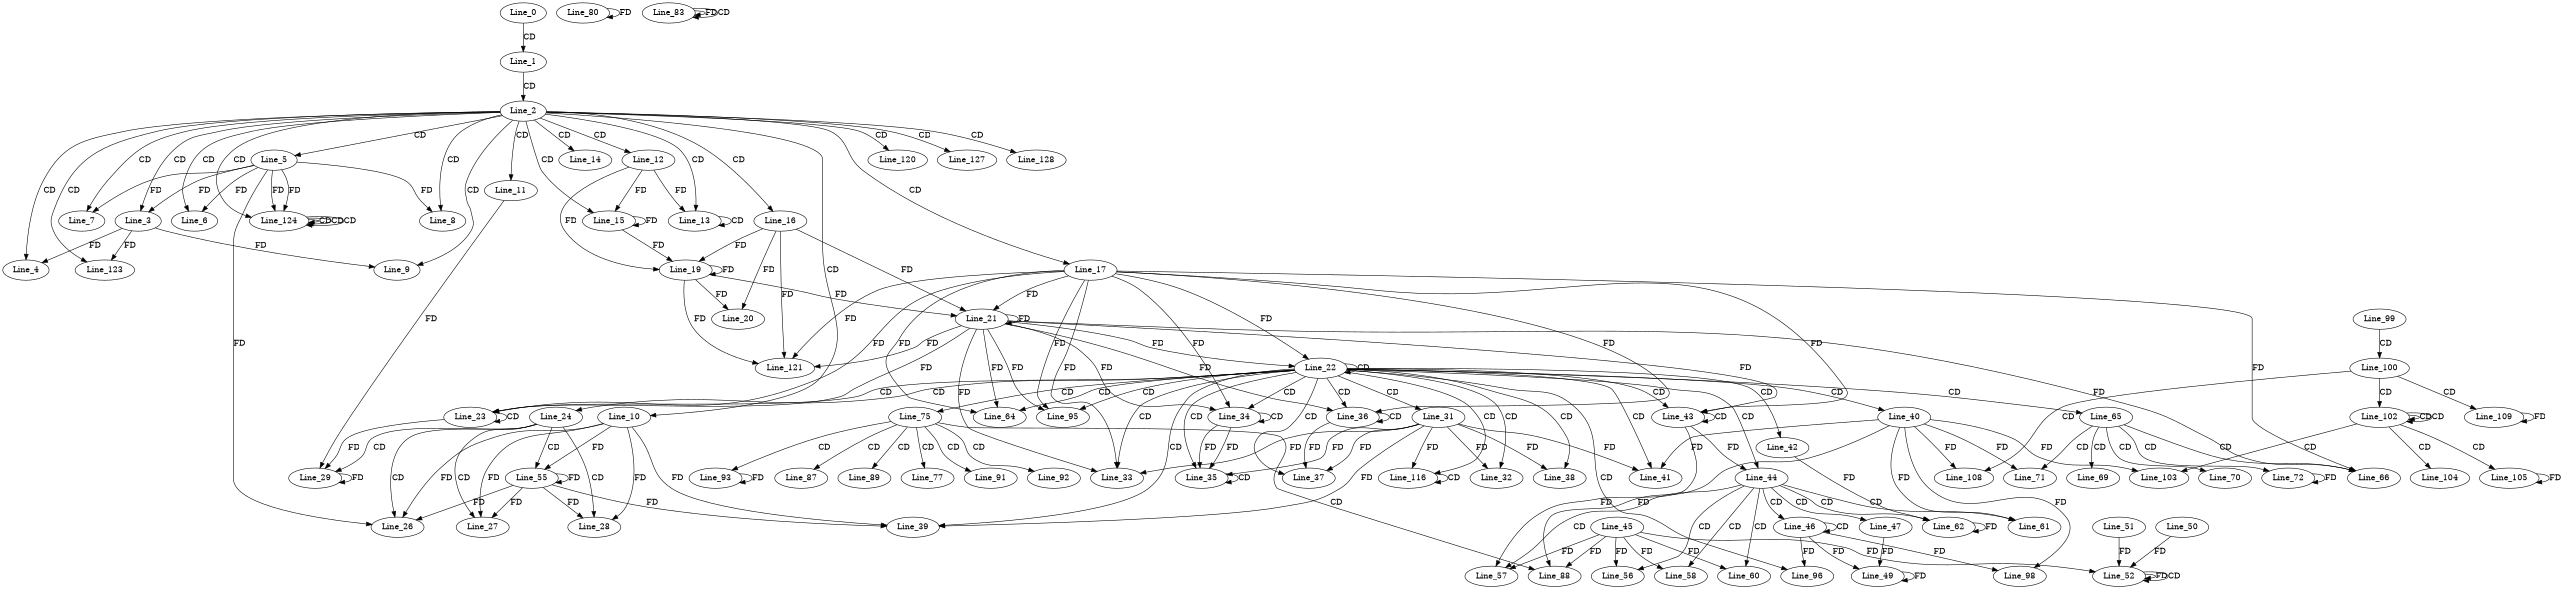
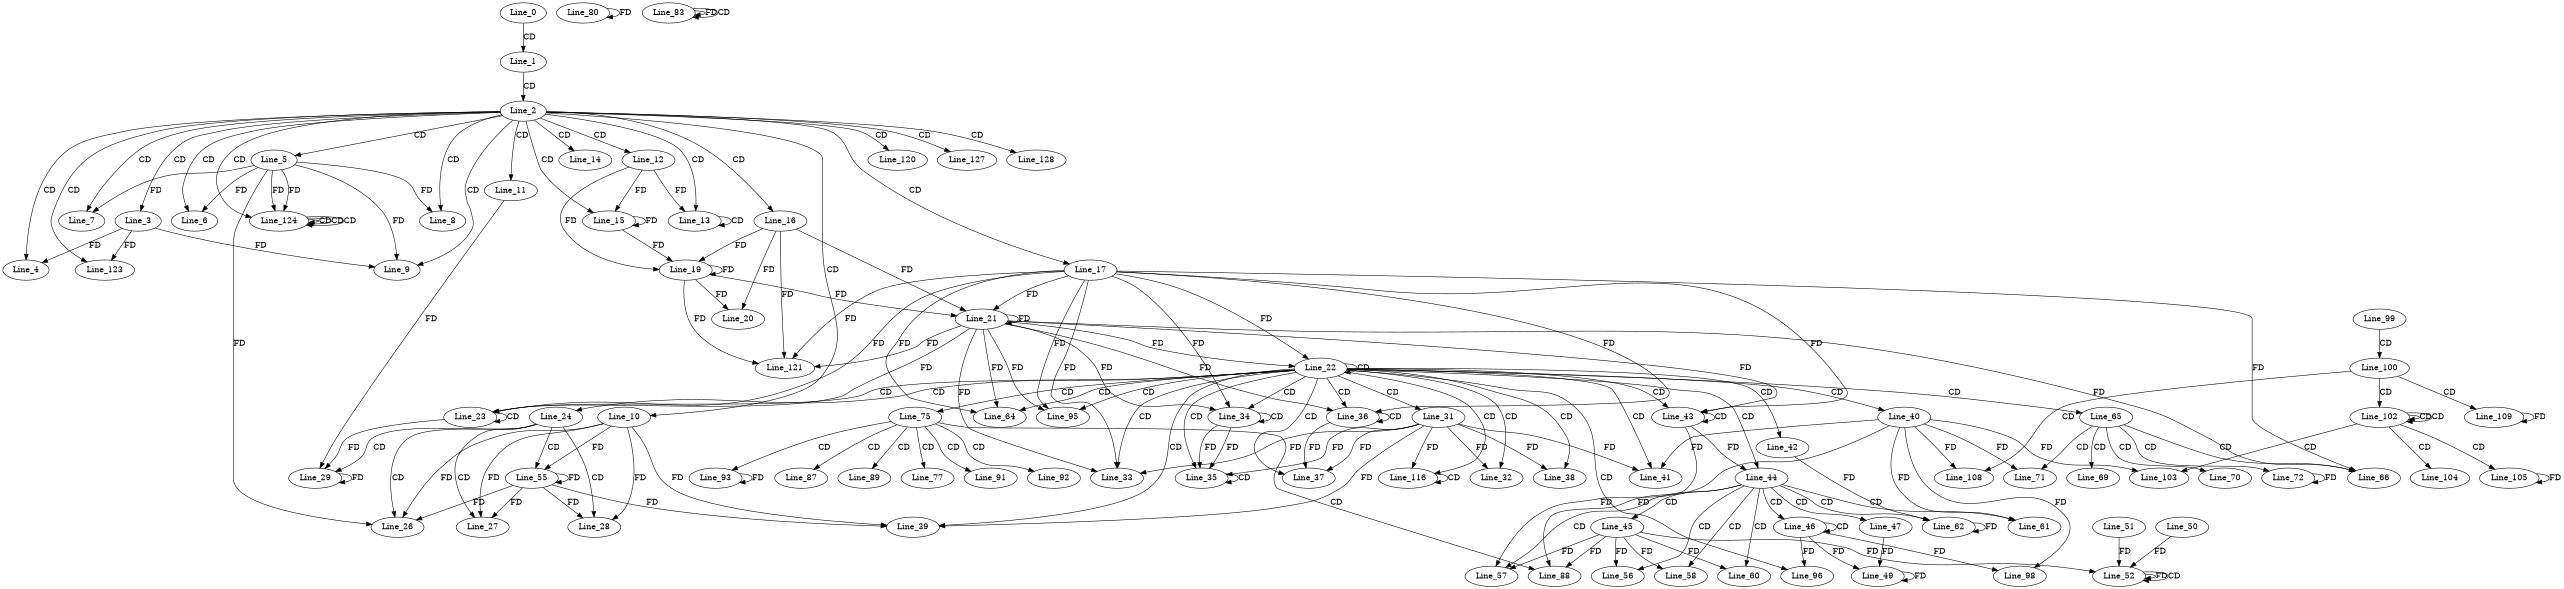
edge "Line_5" -> "Line_3": now "Line_5" -> "Line_9"
edge "Line_44" -> "Line_45": added, label "CD"
